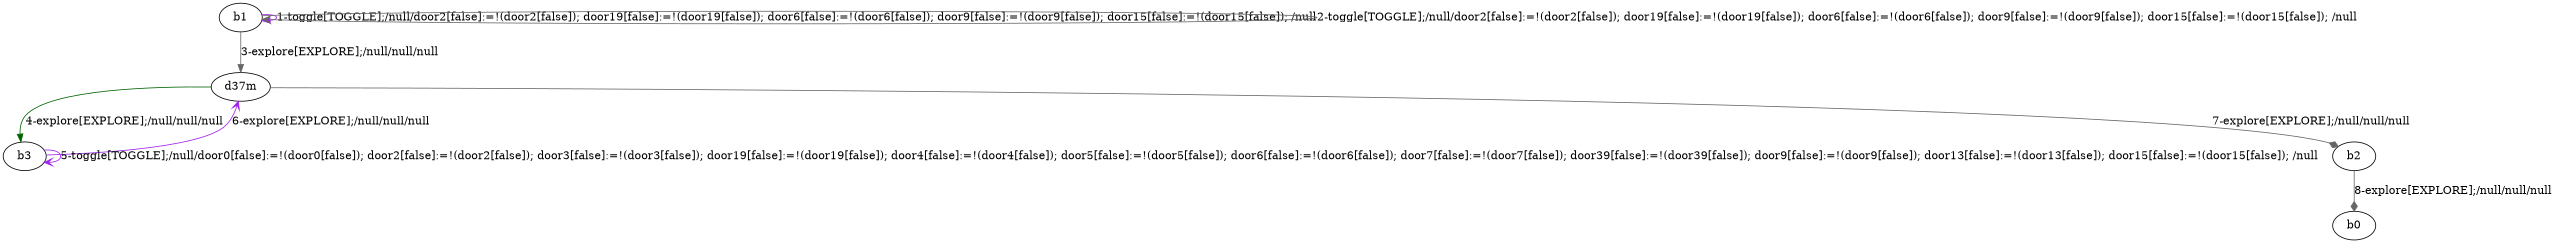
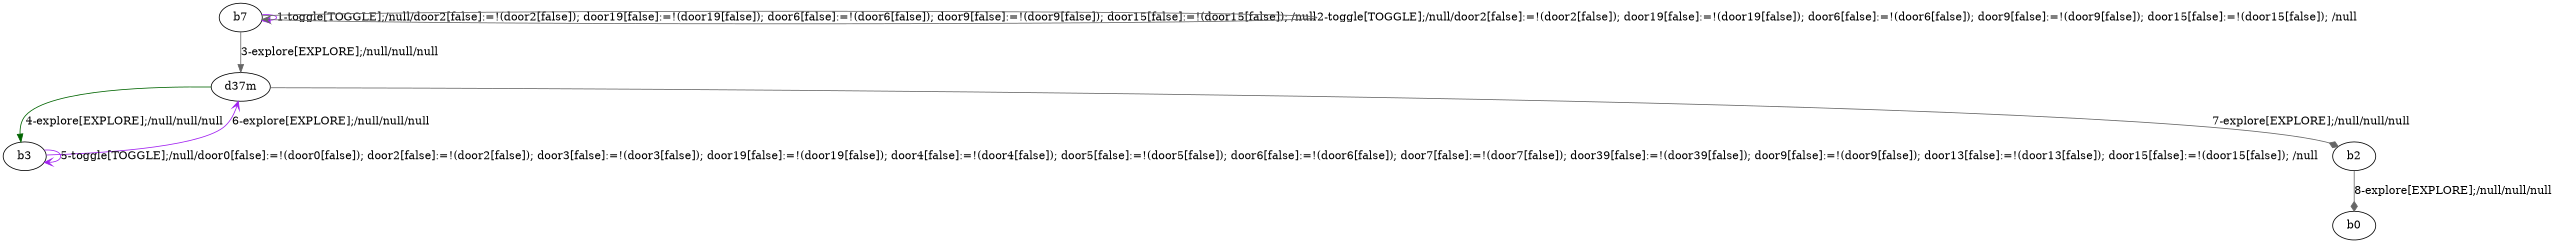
node "b1": label "b1" -> "b7"
